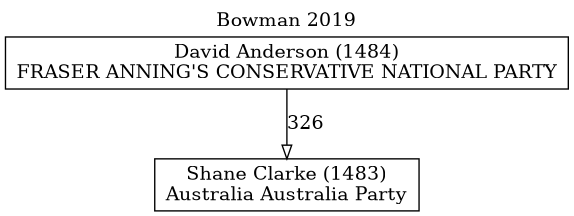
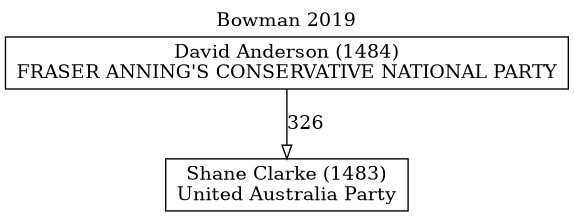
node "Shane Clarke (1483) Australia Australia Party": label "Shane Clarke (1483) Australia Australia Party" -> "Shane Clarke (1483) United Australia Party"
